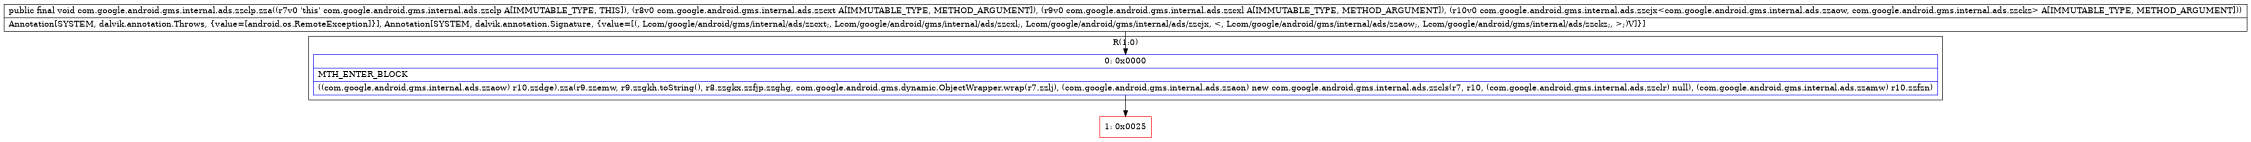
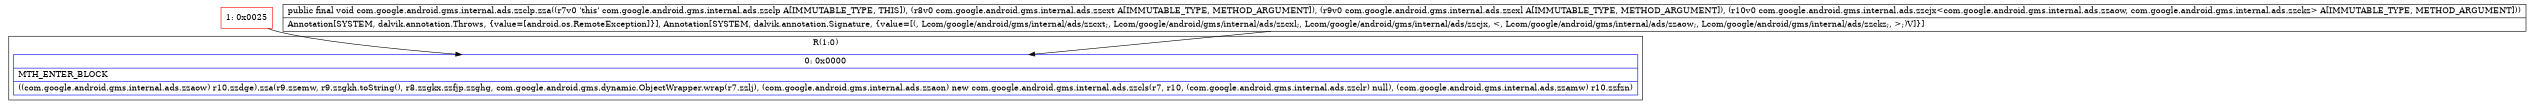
edge "0: 0x0000" -> "1: 0x0025": reversed
